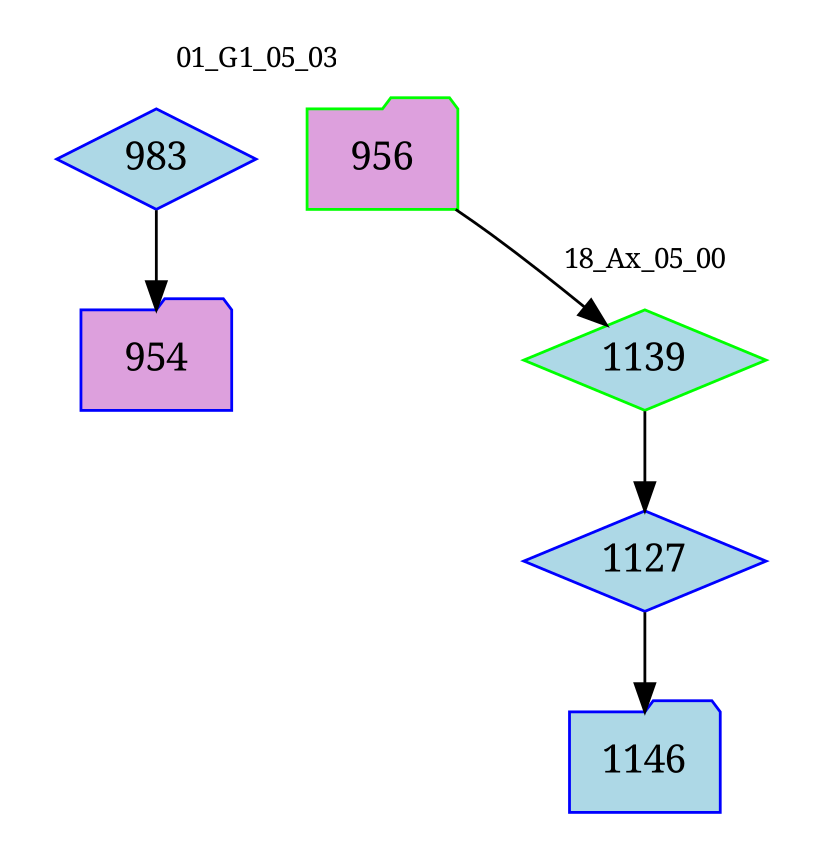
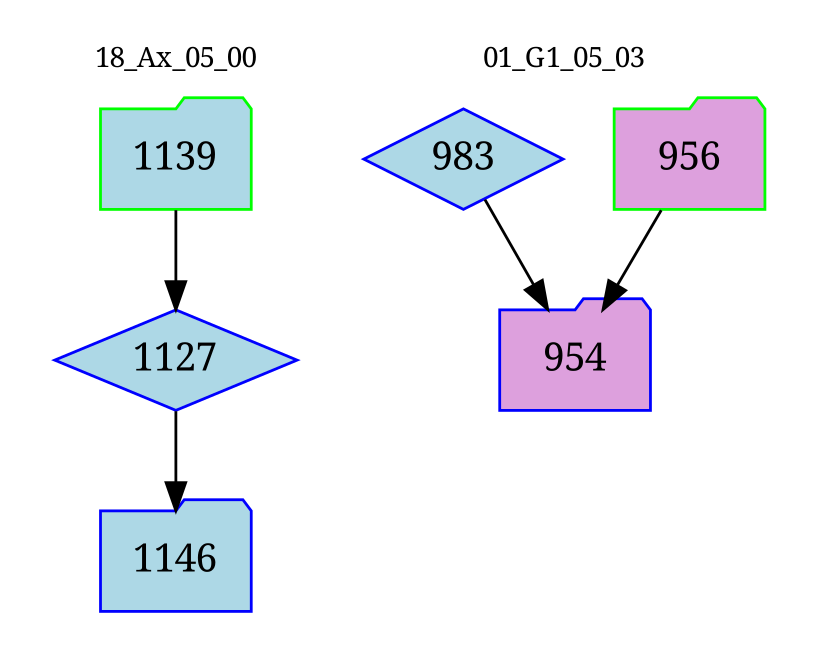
edge "956" -> "1139": now "956" -> "954"
node "1139": shape diamond -> folder
